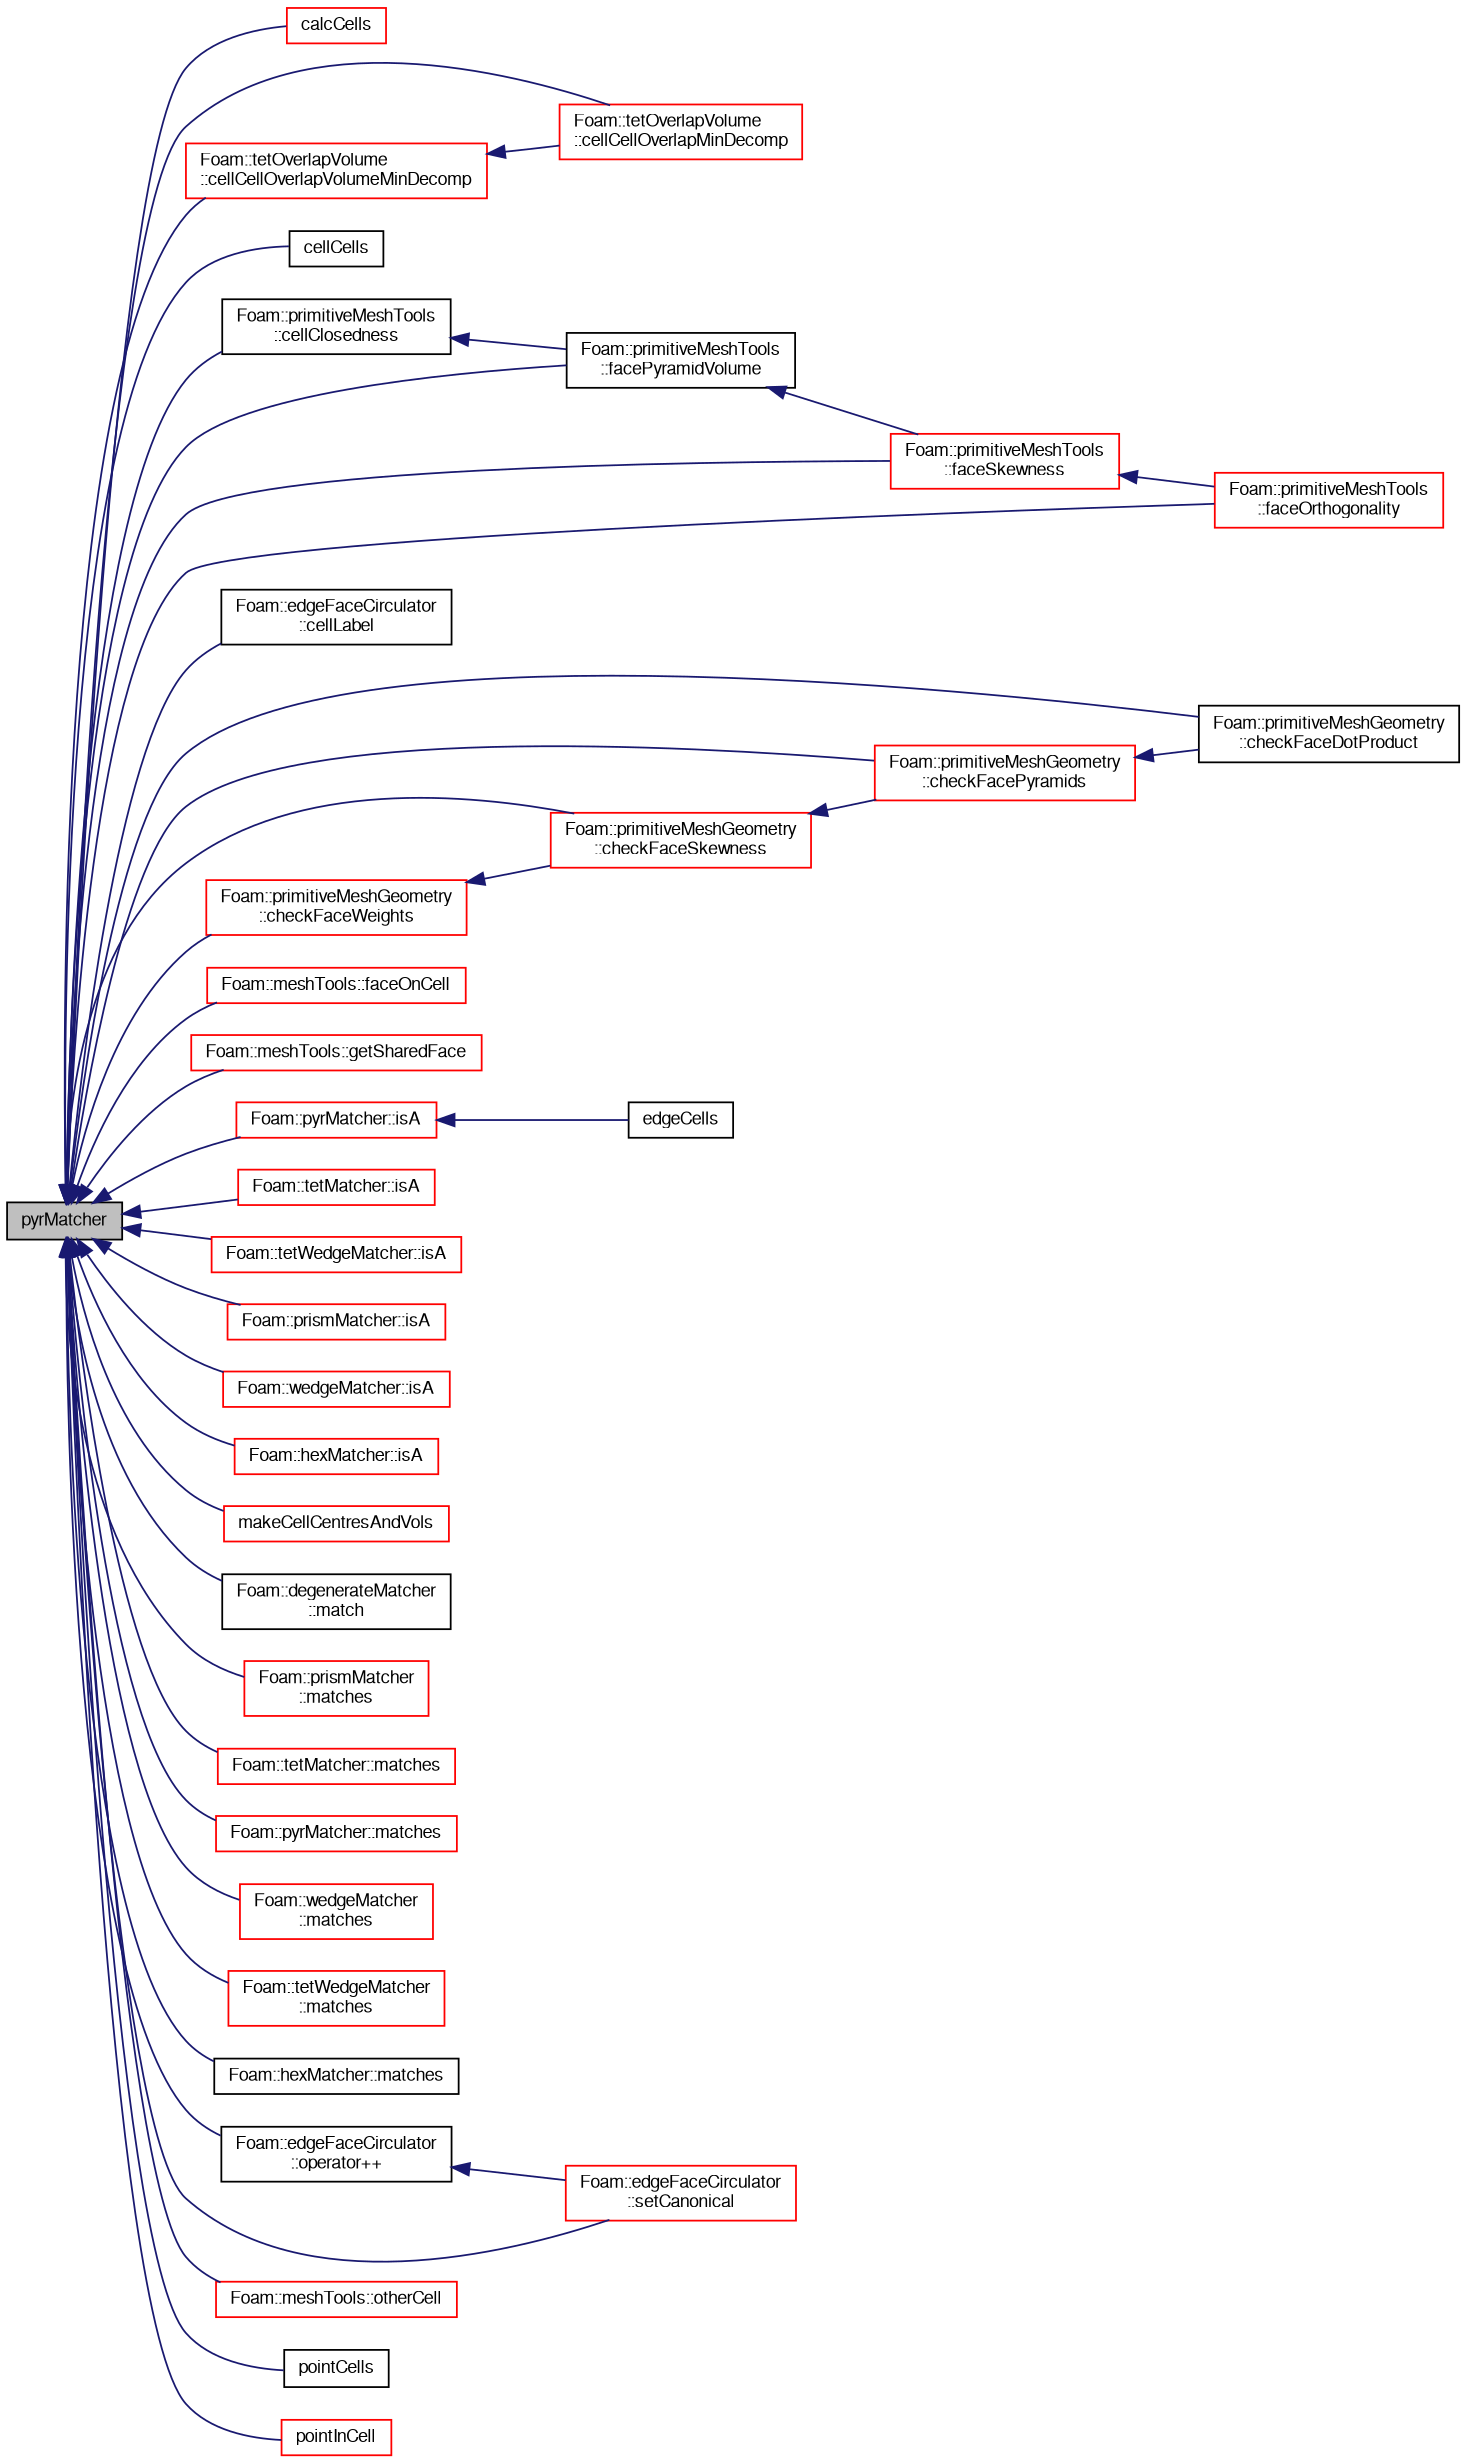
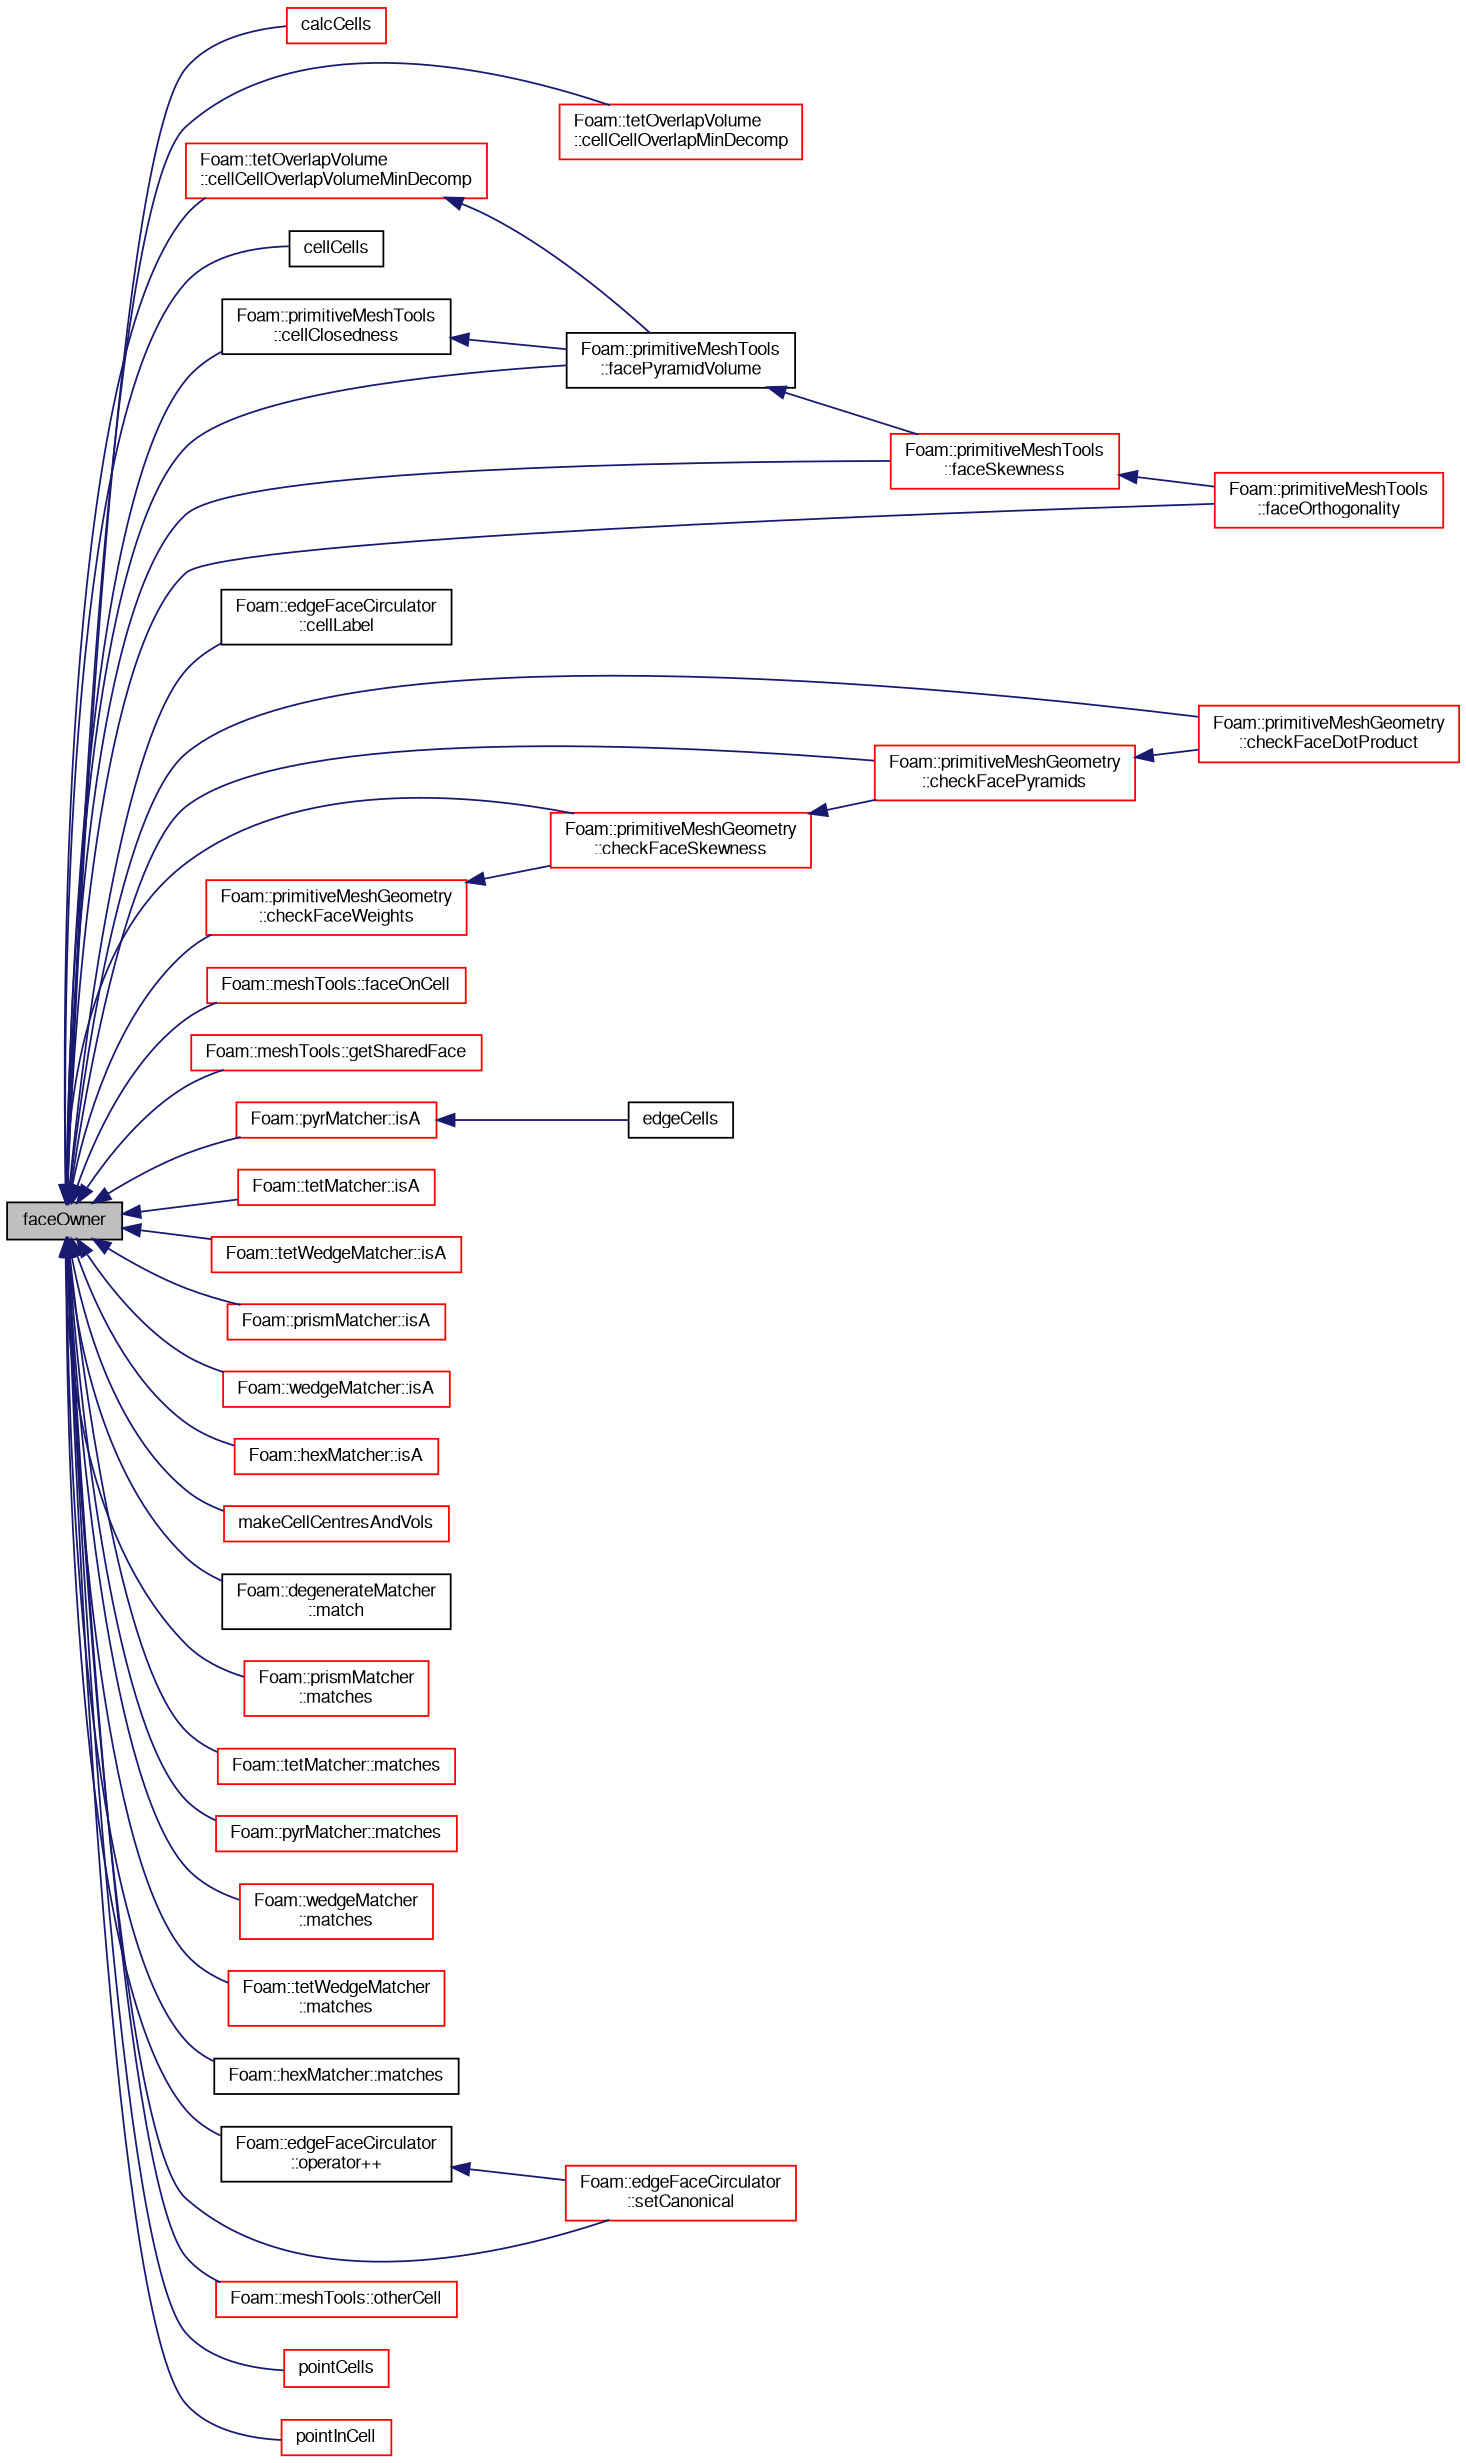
edge "Foam::tetOverlapVolume ::cellCellOverlapMinDecomp" -> "Foam::tetOverlapVolume ::cellCellOverlapVolumeMinDecomp": now "Foam::primitiveMeshTools ::facePyramidVolume" -> "Foam::tetOverlapVolume ::cellCellOverlapVolumeMinDecomp"
node "Foam::primitiveMeshGeometry ::checkFaceDotProduct": color black -> red
node "pyrMatcher": label "pyrMatcher" -> "faceOwner"
node "pointCells": color black -> red
